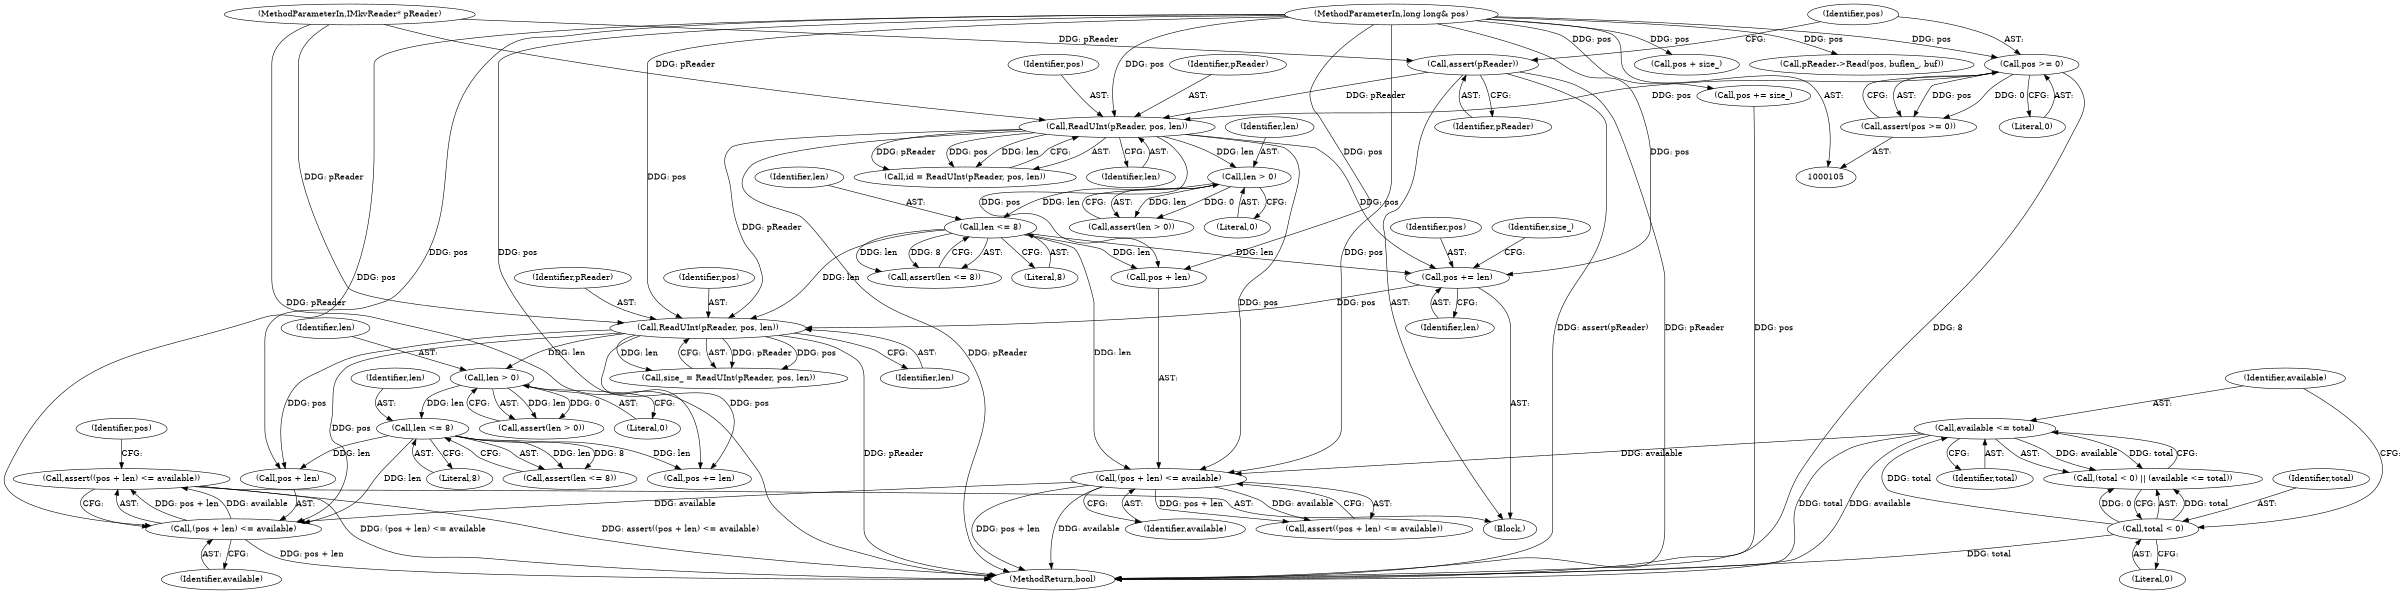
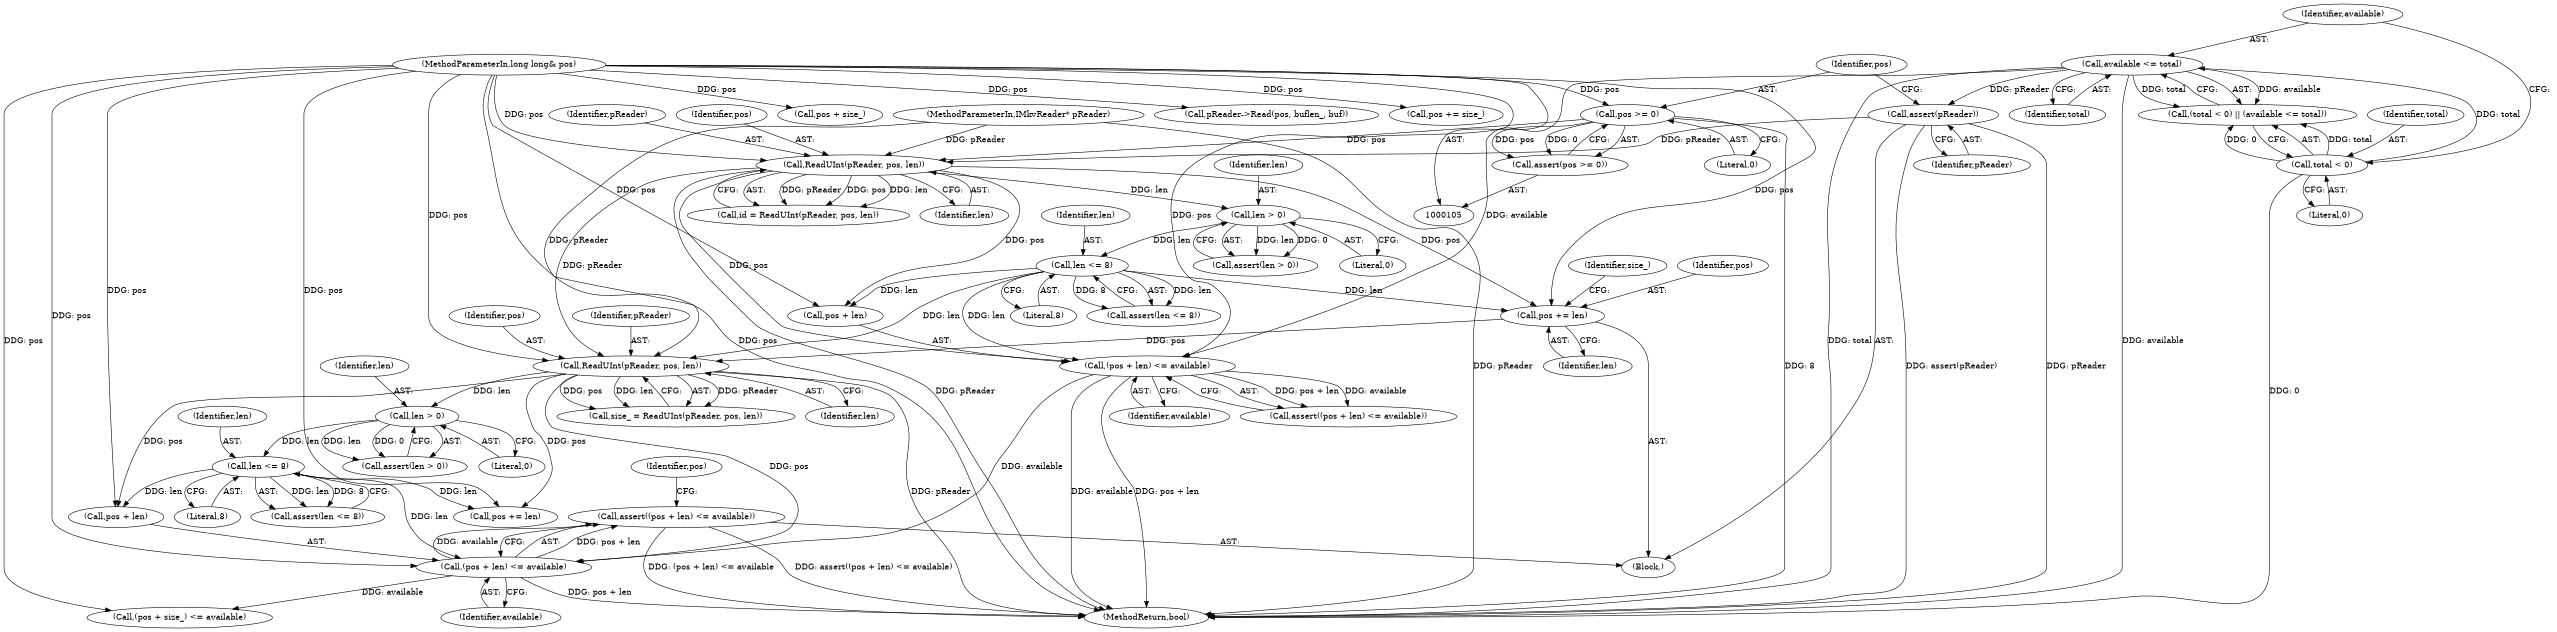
edge "(MethodParameterIn,IMkvReader* pReader)" -> "(Call,assert(pReader))": now "(Call,available <= total)" -> "(Call,assert(pReader))"
edge "(Call,total < 0)" -> "(MethodReturn,bool)": label "DDG: total" -> "DDG: 0"
edge "(Call,pos += size_)" -> "(MethodReturn,bool)": now "(MethodParameterIn,long long& pos)" -> "(MethodReturn,bool)"
node "(Call,(pos + size_) <= available)": added
